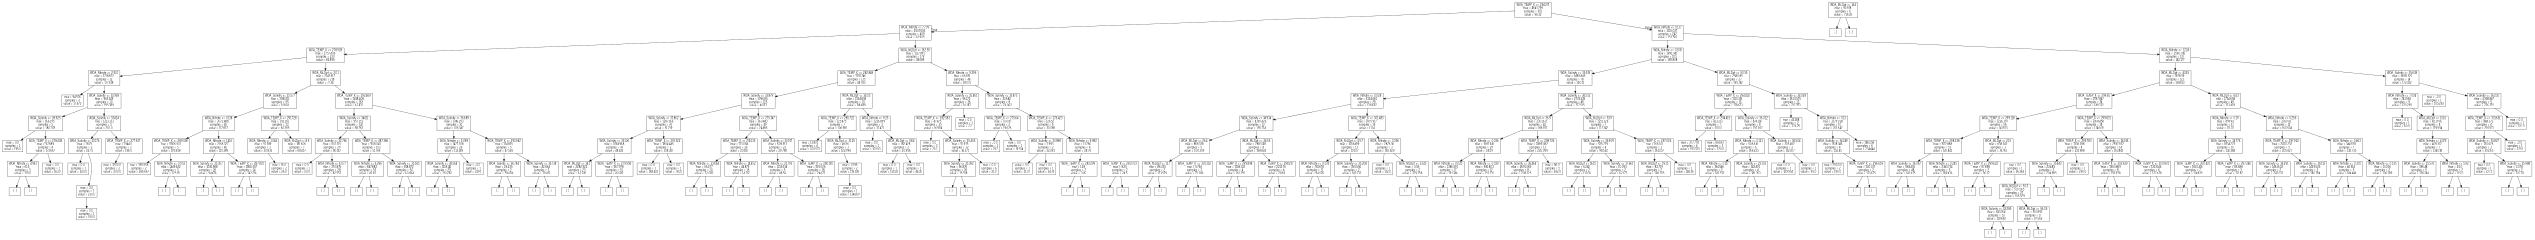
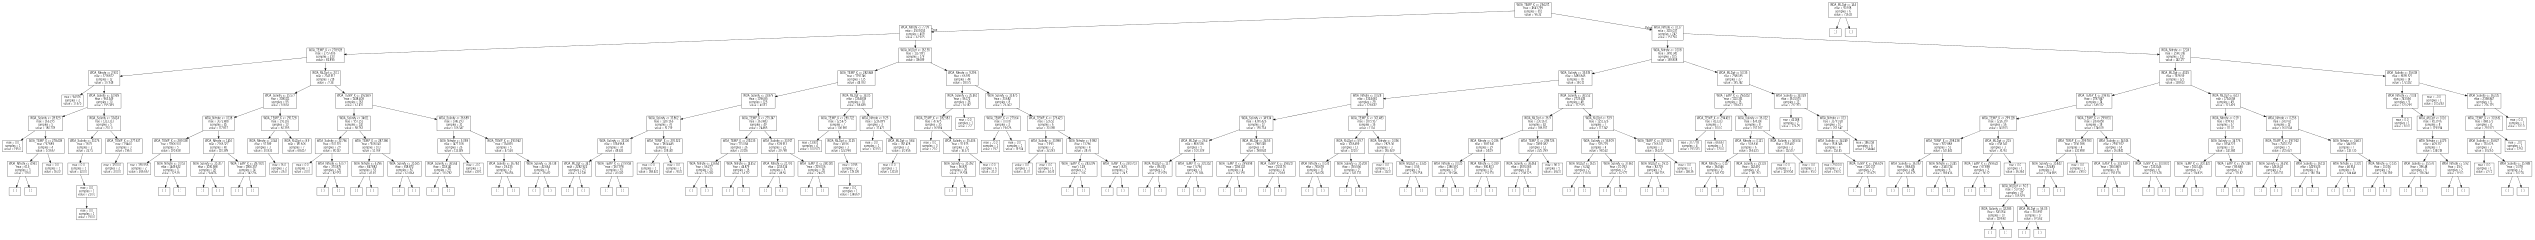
edge "WOA_MLDpt <= 26.4 mse = 868.338 samples = 5 value = 100.309" -> "WOA_TEMP_K <= 301.352 mse = 5.766 samples = 3 value = 75.386": added
edge "WOA_Nitrate <= 9.982 mse = 13.766 samples = 4 value = 28.76" -> "WOA_TEMP_K <= 280.703 mse = 8.25 samples = 2 value = 24.5": added
edge "WOA_MLDpt <= 21.5 mse = 638.242 samples = 3 value = 74.761" -> "mse = 0.0 samples = 1 value = 36.364": added
edge "WOA_Salinity <= 33.176 mse = 18.75 samples = 2 value = 227.5" -> "mse = 0.0 samples = 1 value = 230.0": now "mse = 0.0 samples = 1 value = 220.0" -> "mse = 0.0 samples = 1 value = 230.0"
node "mse = 0.0 samples = 1 value = 44.35": removed
